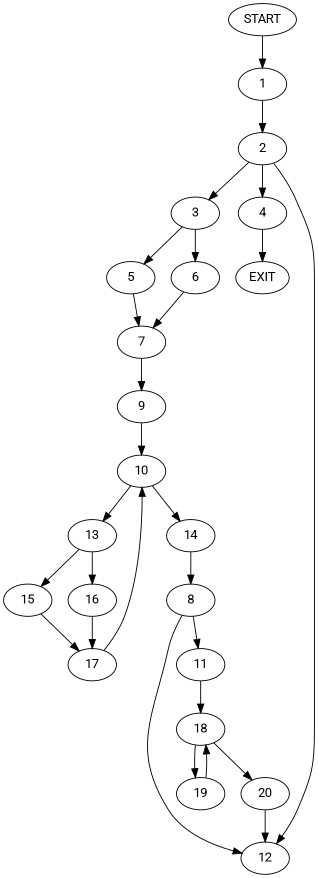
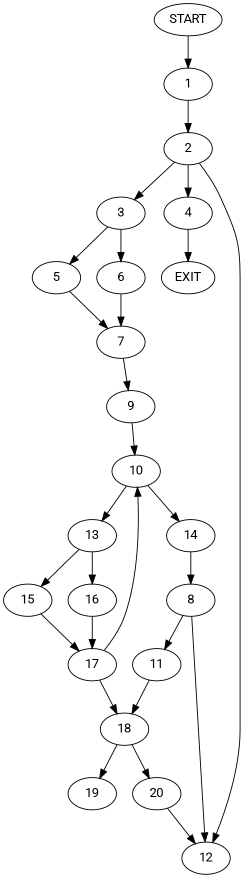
edge "19" -> "18": now "17" -> "18"
